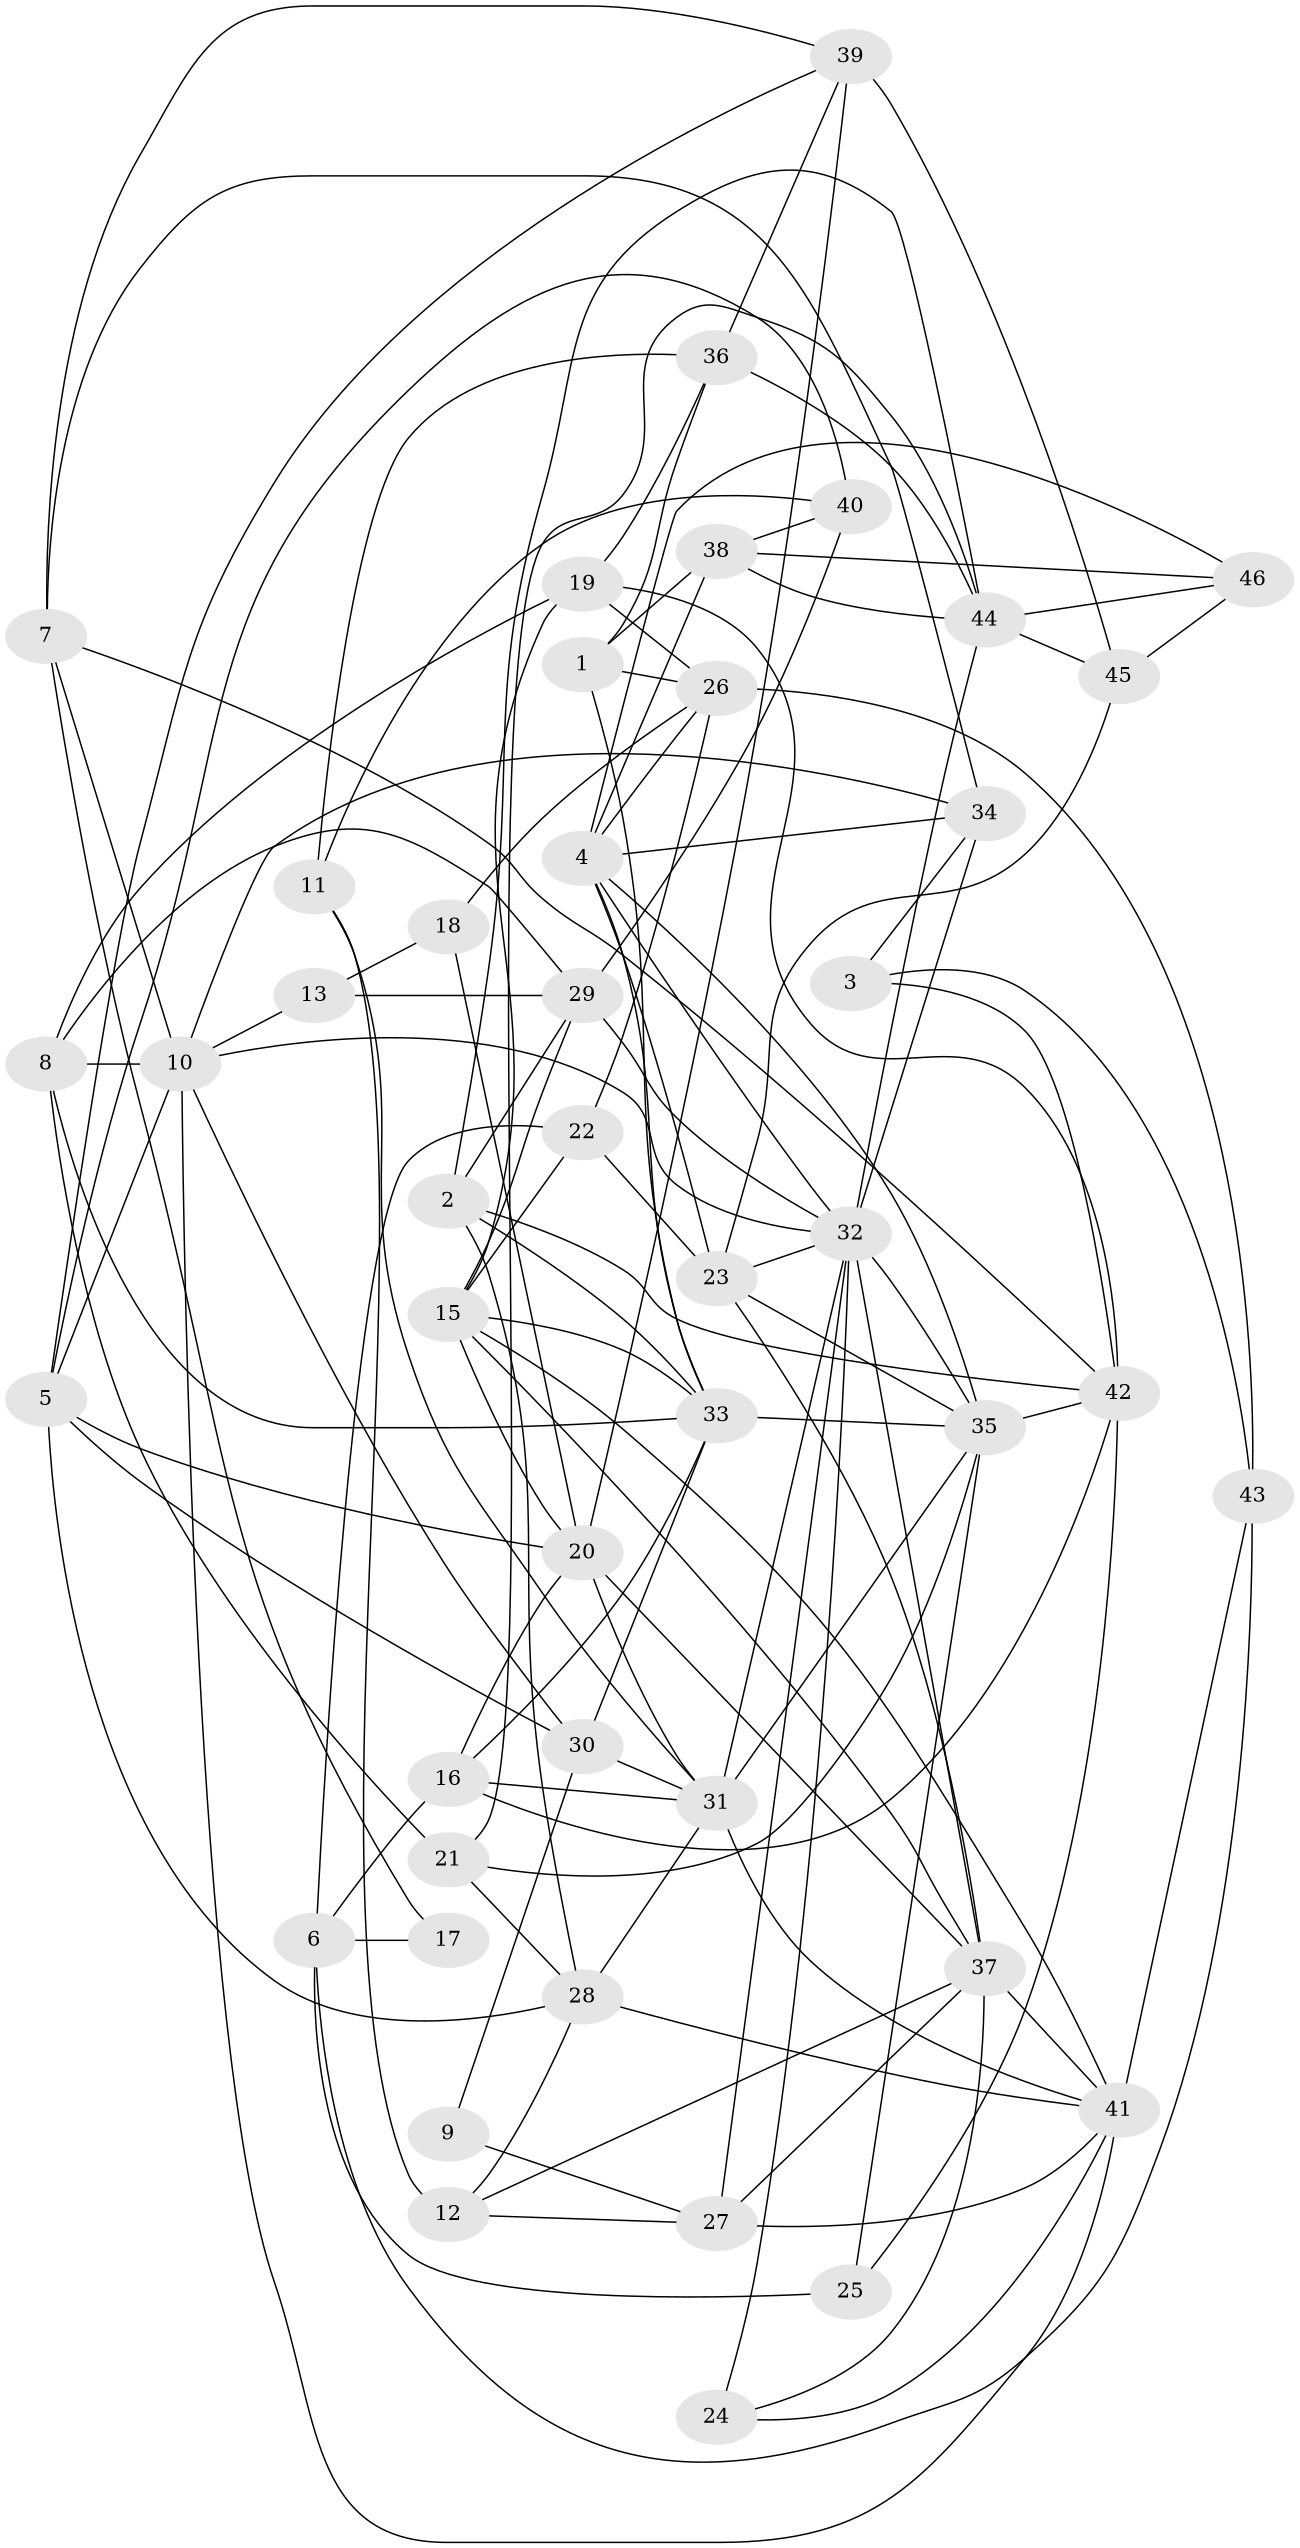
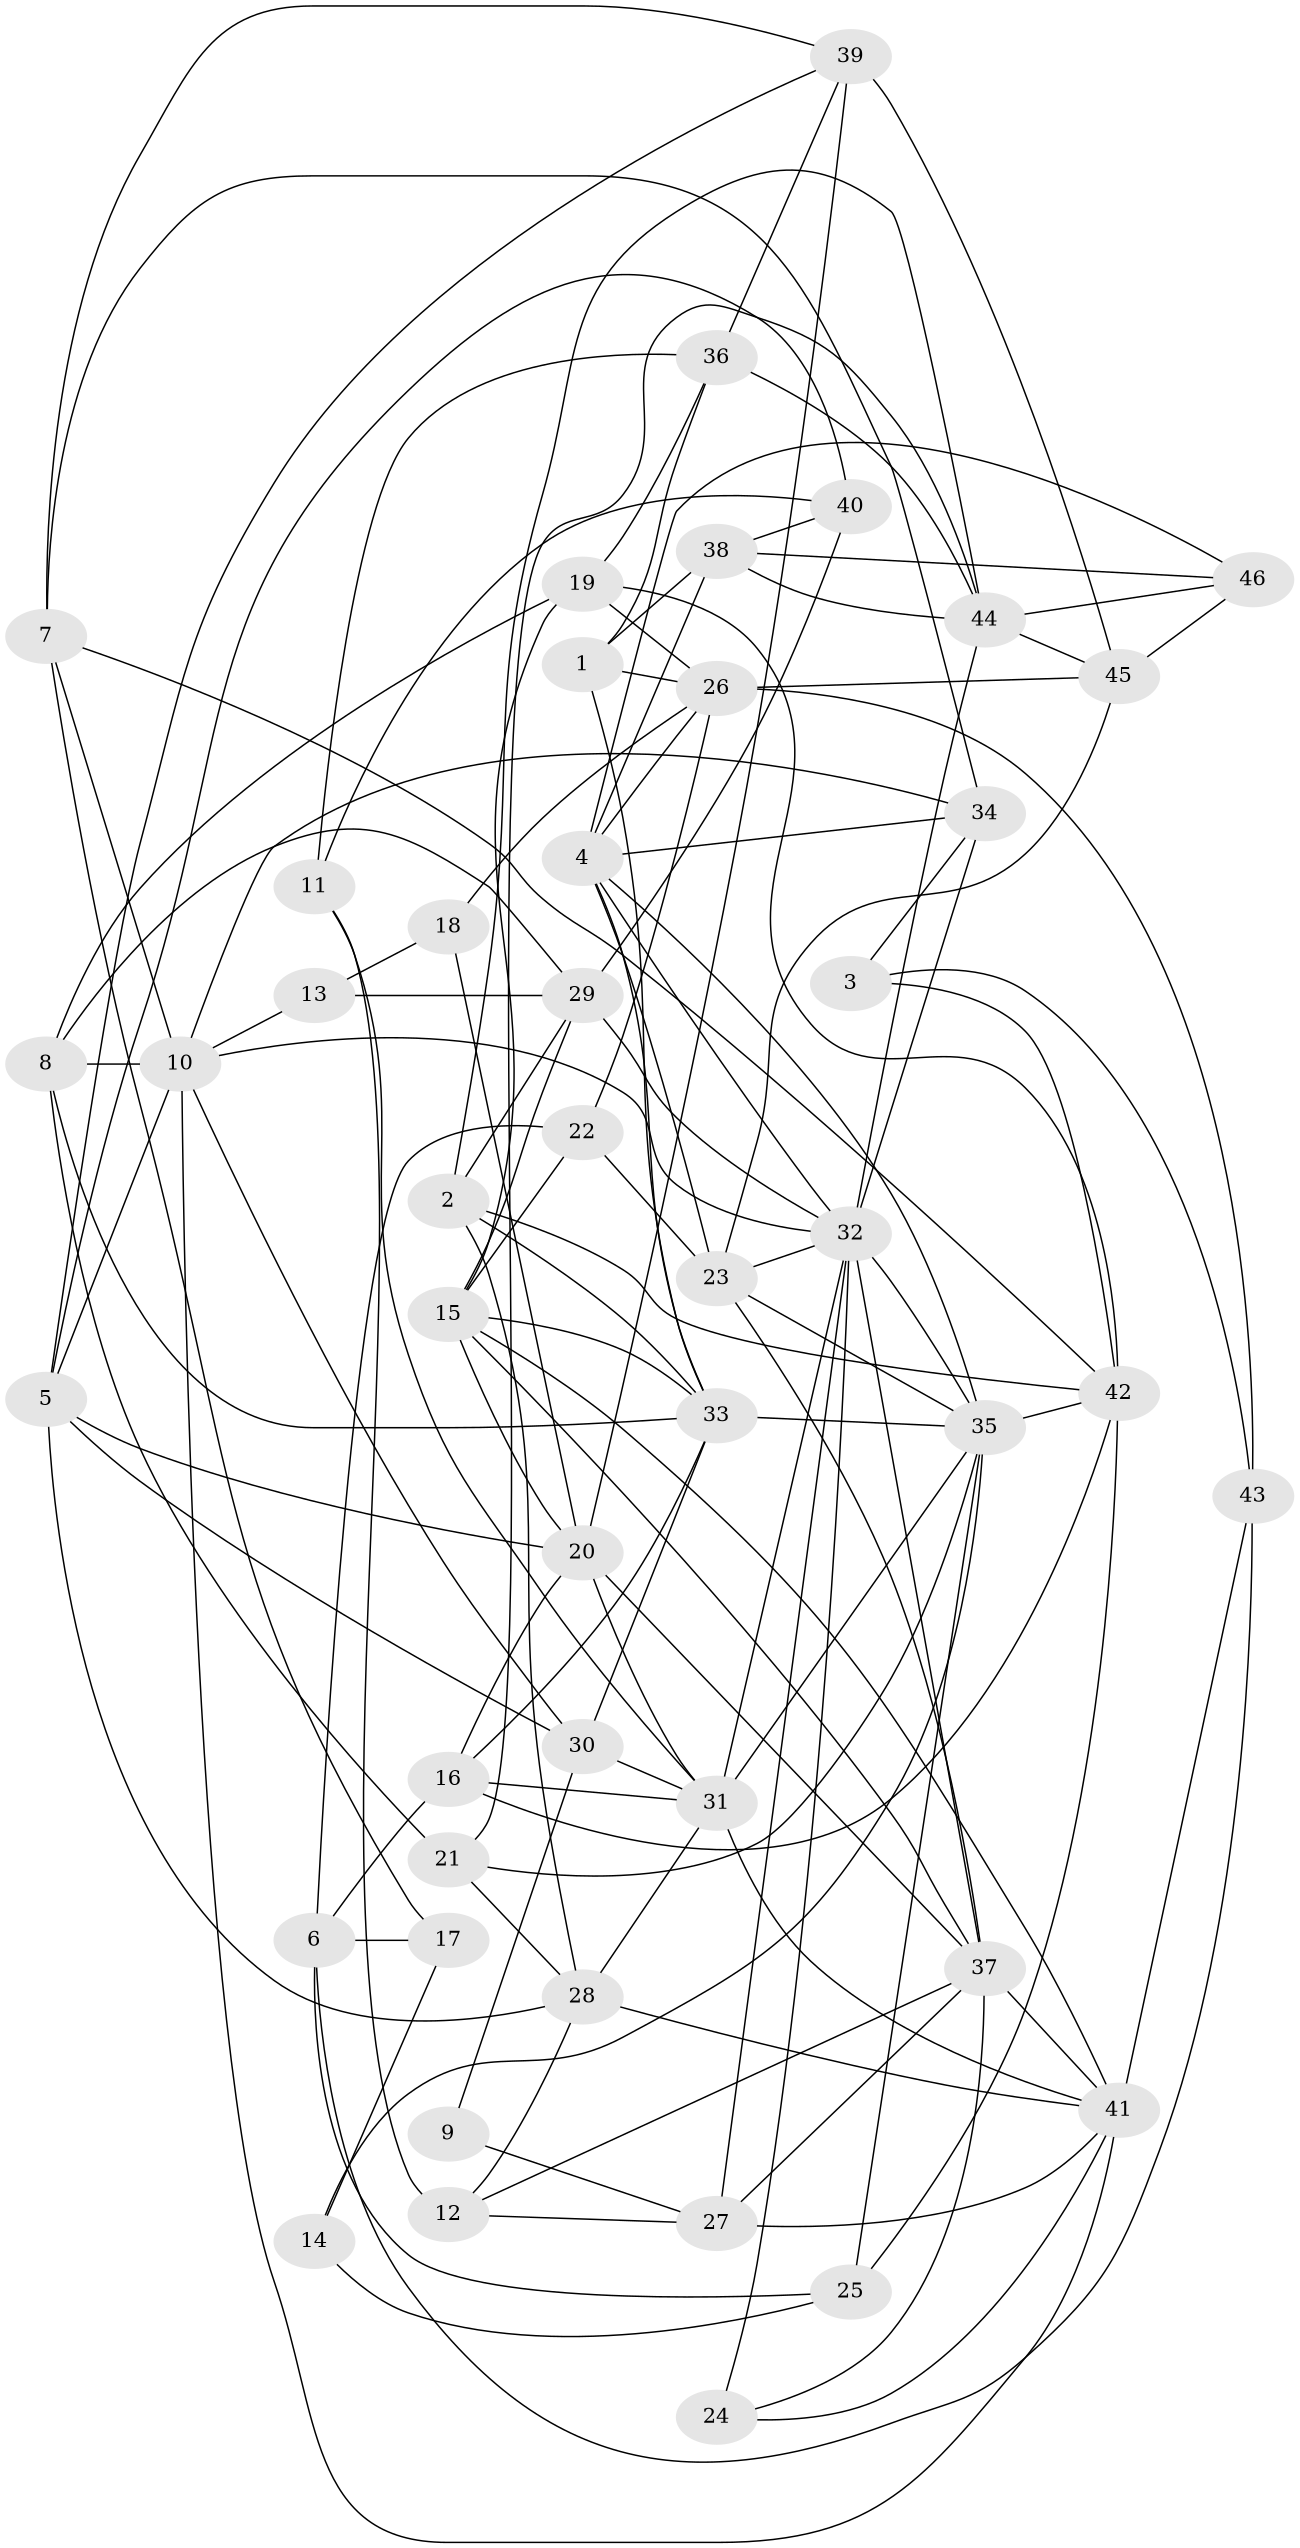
edge "45" -- "26": added
node "14": added
